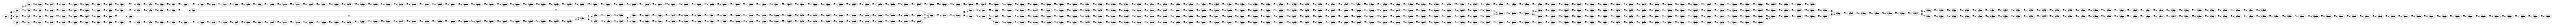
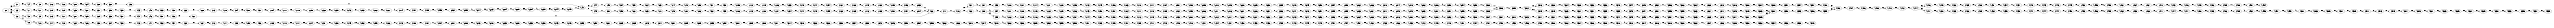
edge "S54" -> "S60": now "S55" -> "S60"
